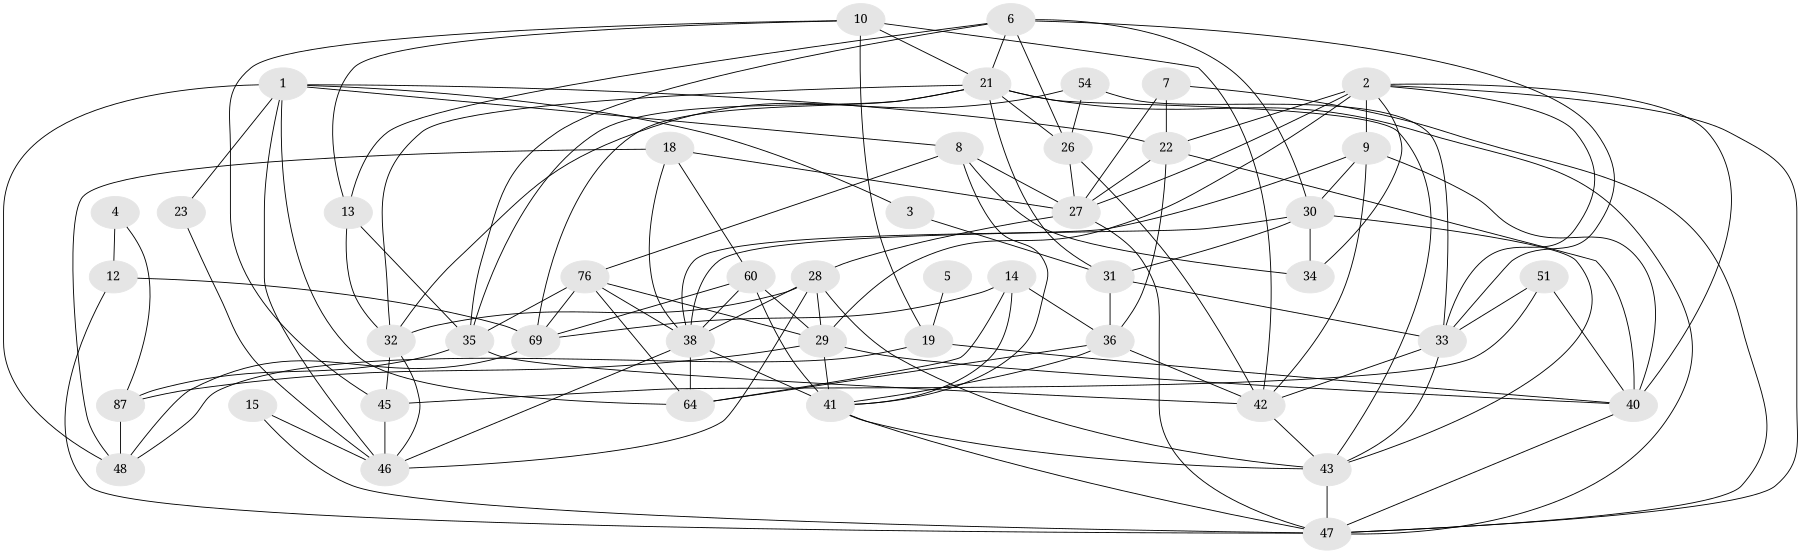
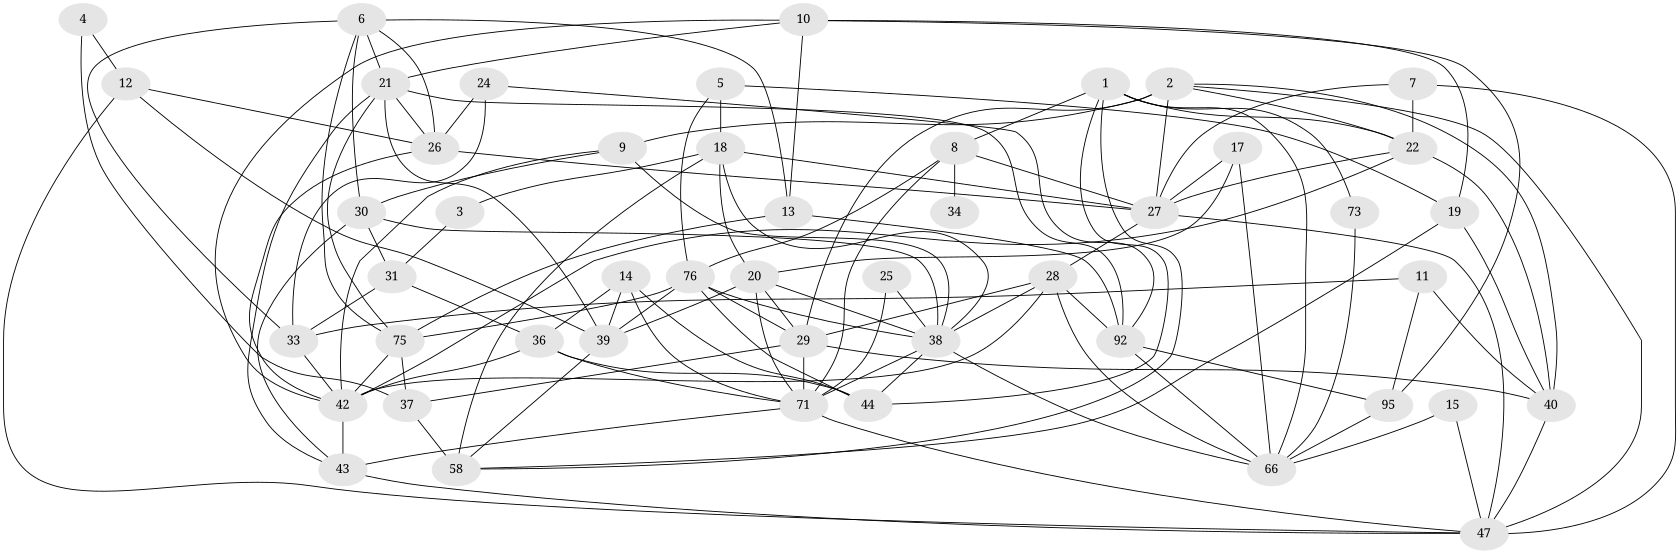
node "54": label "54" -> "24"
edge "12" -- "26": added
edge "5" -- "18": added
edge "1" -- "3": now "18" -- "3"
node "17": added
edge "2" -- "33": removed
edge "5" -- "76": added
edge "2" -- "34": removed
edge "21" -- "31": removed
edge "21" -- "47": removed
node "23": label "23" -> "73"
edge "9" -- "40": removed
edge "30" -- "34": removed
edge "22" -- "36": now "22" -- "42"
node "60": label "60" -> "20"
node "25": added
node "51": label "51" -> "11"
node "32": label "32" -> "92"
node "35": label "35" -> "75"
node "69": label "69" -> "39"
node "87": label "87" -> "37"
node "45": label "45" -> "95"
node "64": label "64" -> "44"
node "41": label "41" -> "71"
edge "28" -- "43": now "28" -- "42"
edge "33" -- "43": removed
node "48": label "48" -> "58"
node "46": label "46" -> "66"
